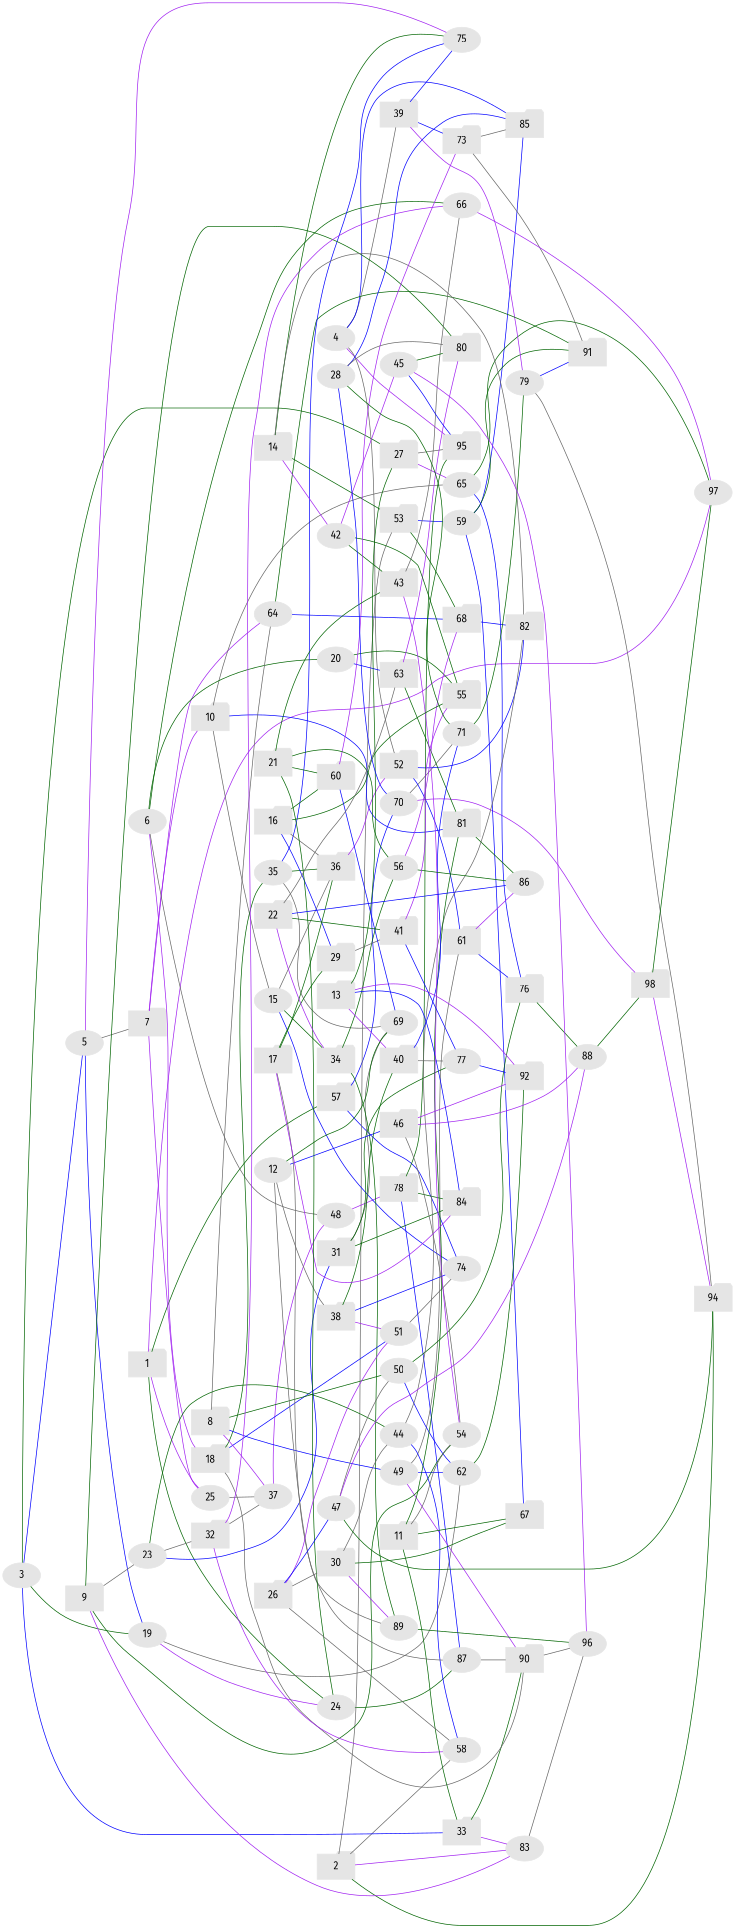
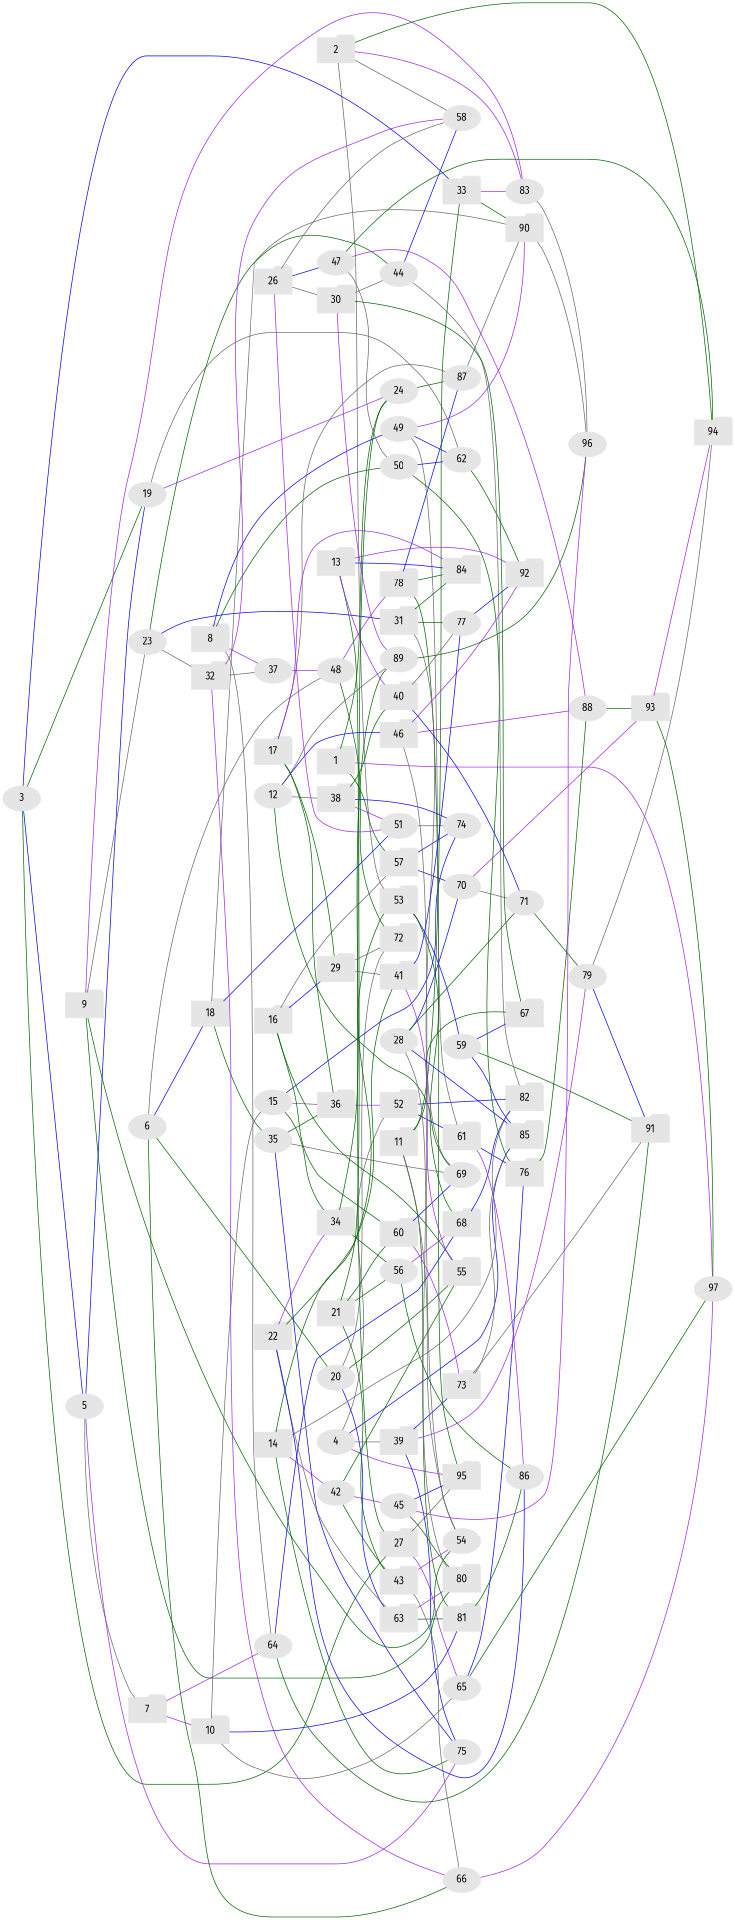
edge "16" -- "36": now "16" -- "57"
node "72": added
node "98": label "98" -> "93"
edge "6" -- "18": color purple -> blue
node "25": removed
